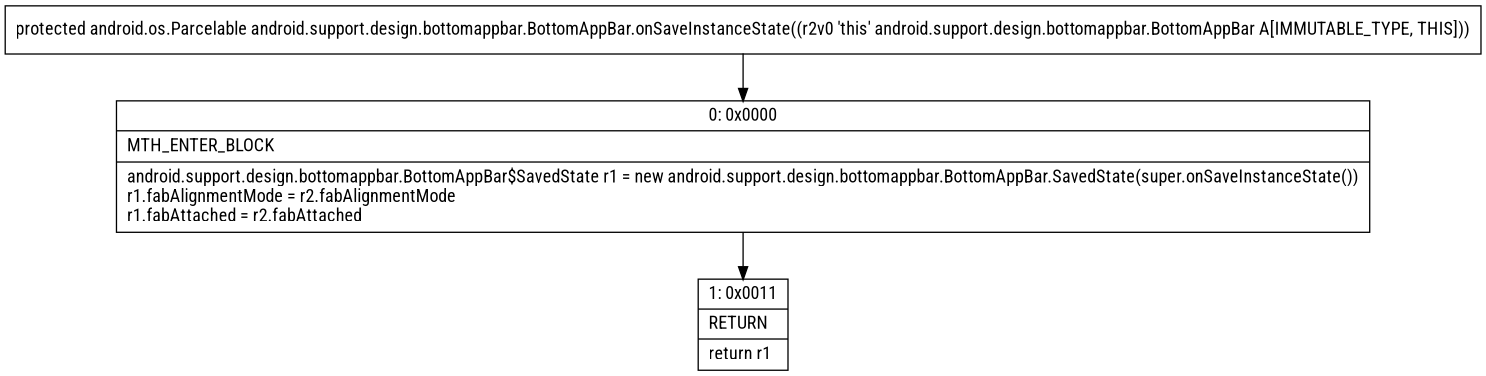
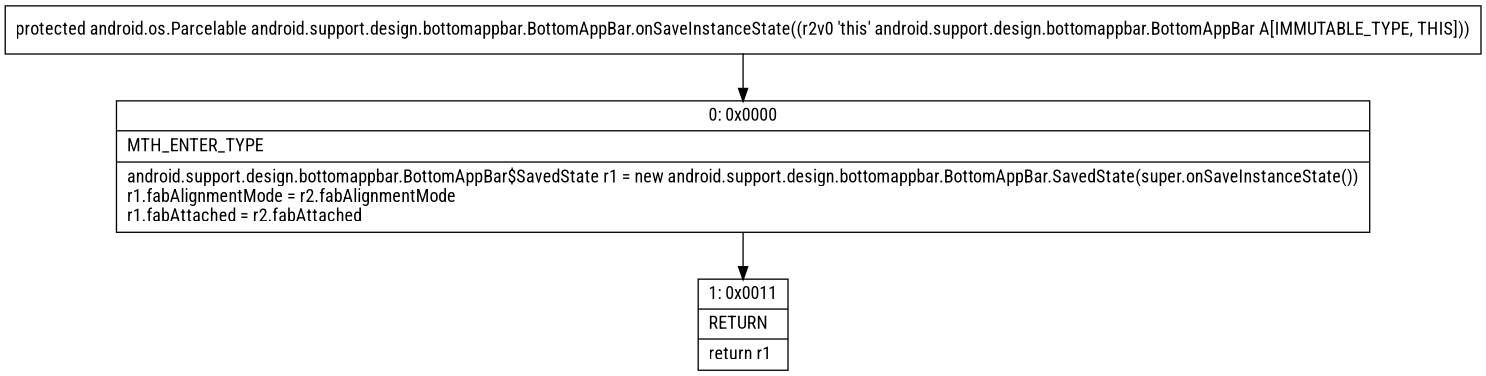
node "0: 0x0000": text "MTH_ENTER_BLOCK" -> "MTH_ENTER_TYPE"
